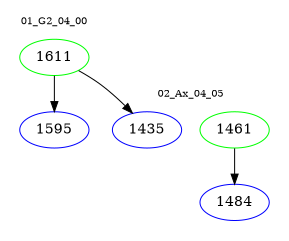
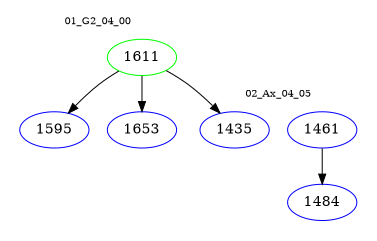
node "1653": added
node "1461": color green -> blue
